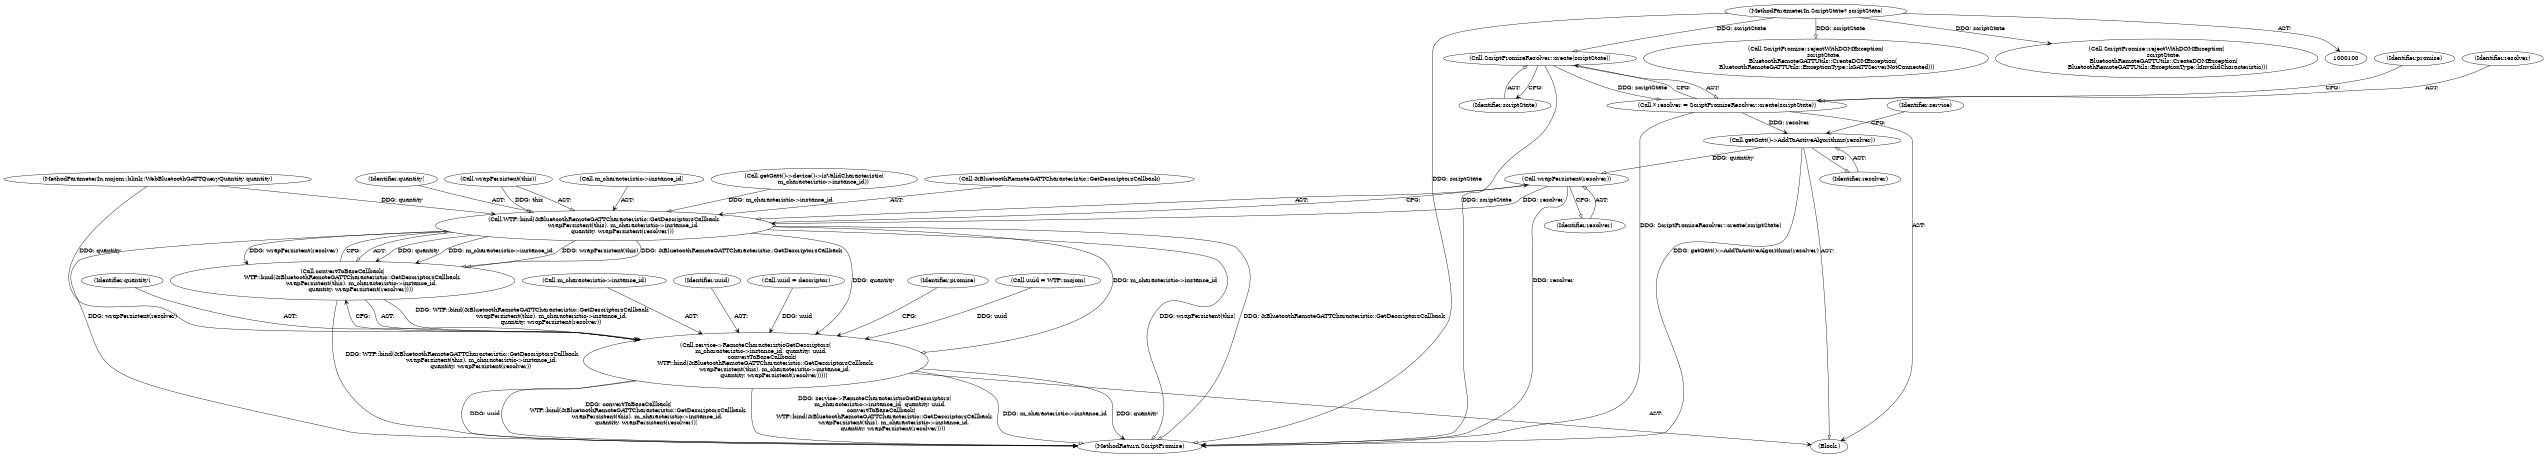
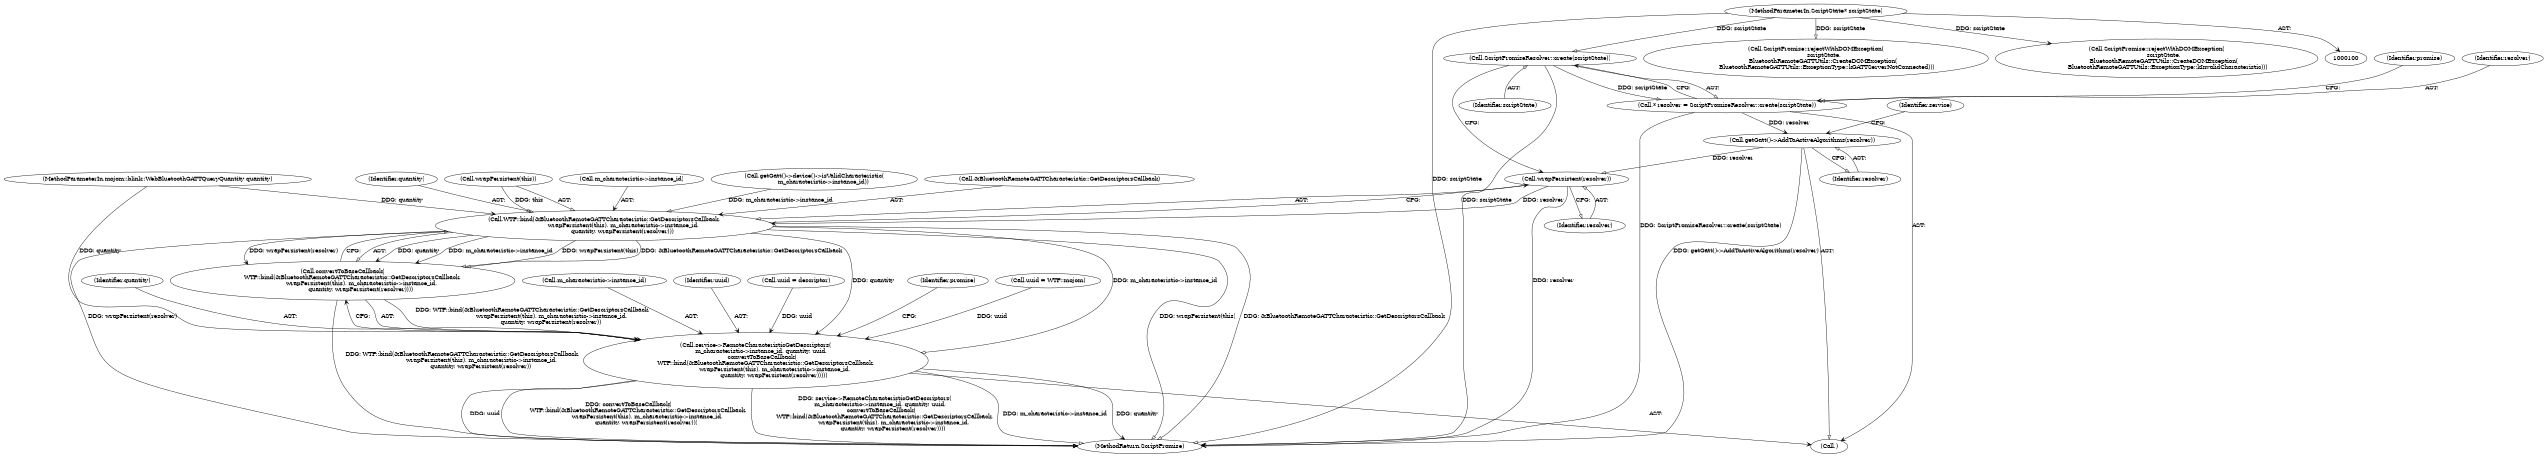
edge "(Call,ScriptPromiseResolver::create(scriptState))" -> "(Identifier,scriptState)": now "(Call,ScriptPromiseResolver::create(scriptState))" -> "(Call,wrapPersistent(resolver))"
edge "(Call,getGatt()->AddToActiveAlgorithms(resolver))" -> "(Call,wrapPersistent(resolver))": label "DDG: quantity" -> "DDG: resolver"
node "(Block,)": label "(Block,)" -> "(Call,)"
